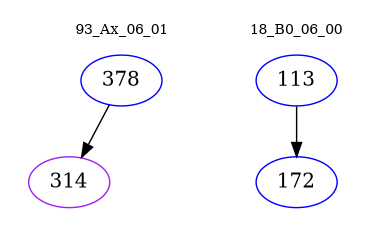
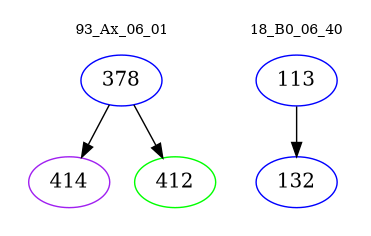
cluster "18_B0_06_00": label "18_B0_06_00" -> "18_B0_06_40"
node "314": label "314" -> "414"
node "412": added
node "172": label "172" -> "132"
